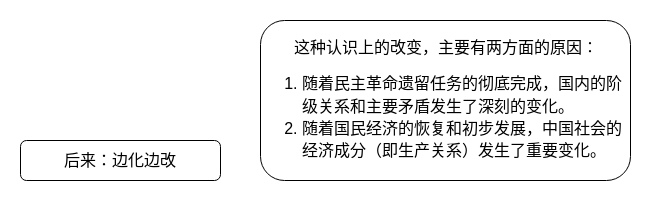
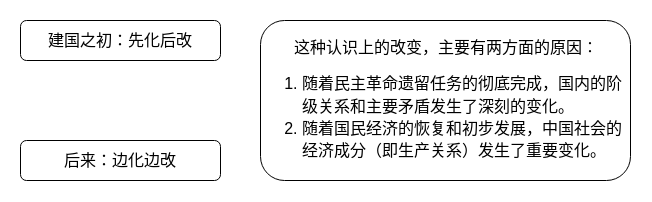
node "建国之初：先化后改": added
